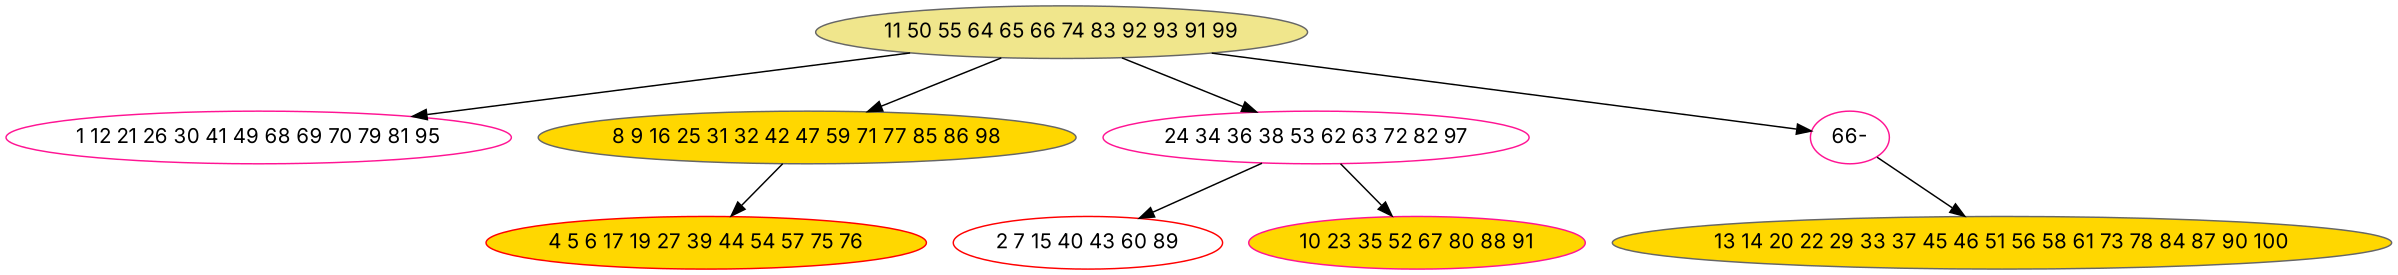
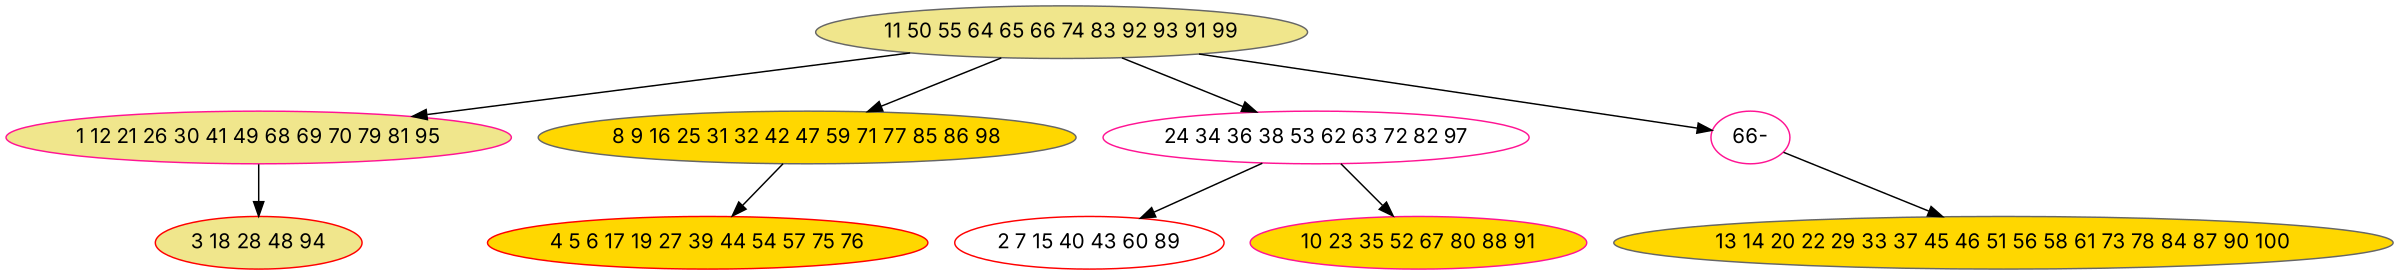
node "1 12 21 26 30 41 49 68 69 70 79 81 95": fillcolor white -> khaki
node "3 18 28 48 94": added
